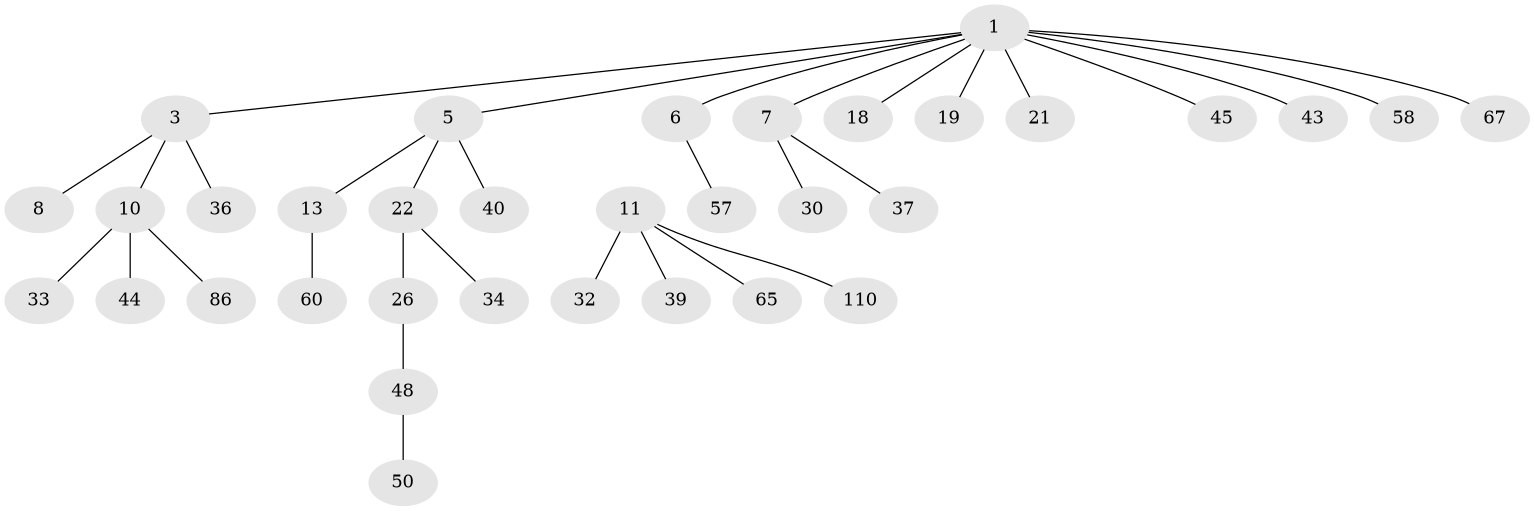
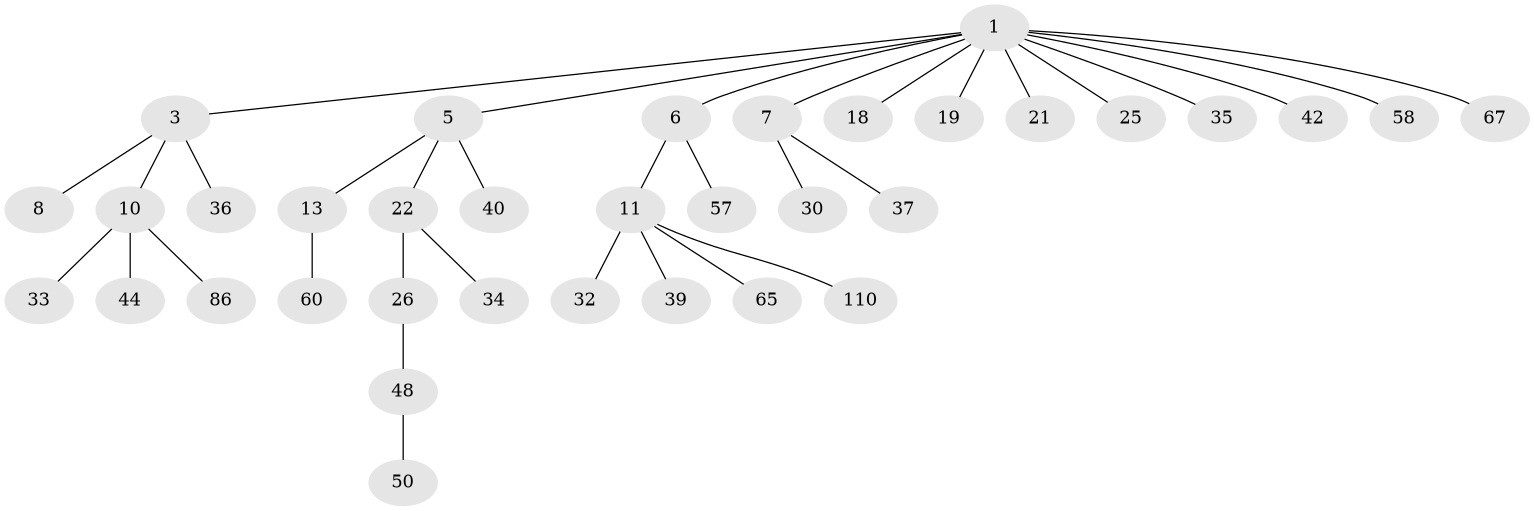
node "25": added
node "45": label "45" -> "35"
node "43": label "43" -> "42"
edge "6" -- "11": added
